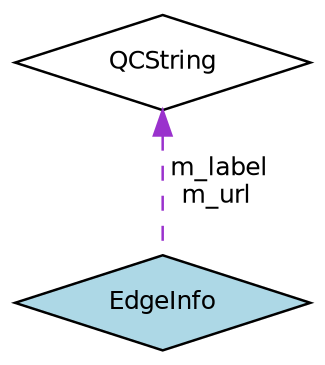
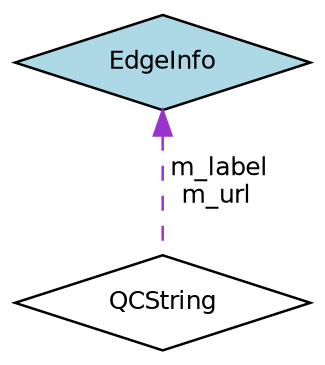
edge "EdgeInfo" -> "QCString": reversed
